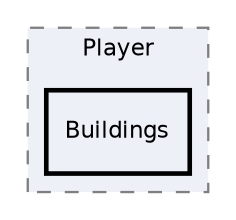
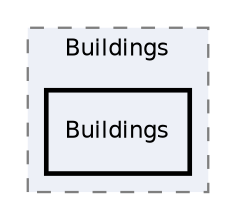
cluster "Player": label "Player" -> "Buildings"
